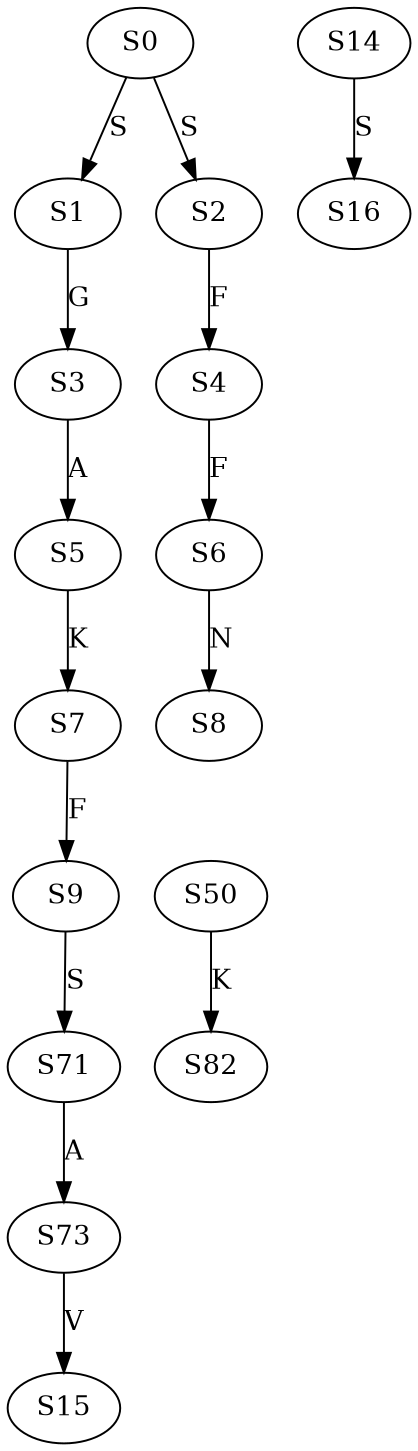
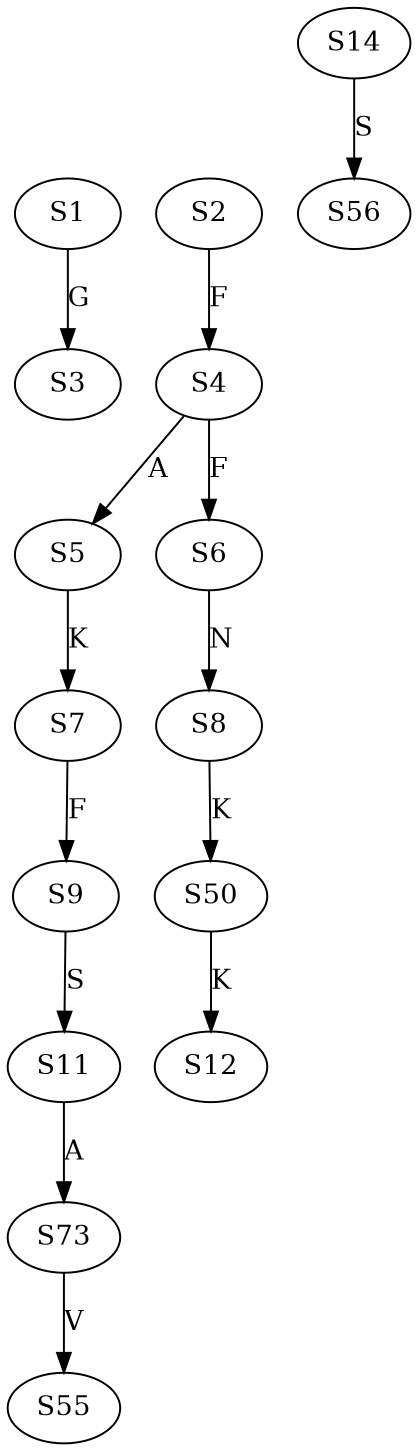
node "S0": removed
node "S16": label "S16" -> "S56"
edge "S3" -> "S5": now "S4" -> "S5"
edge "S8" -> "S50": added, label "K"
node "S71": label "S71" -> "S11"
node "S82": label "S82" -> "S12"
node "S15": label "S15" -> "S55"
